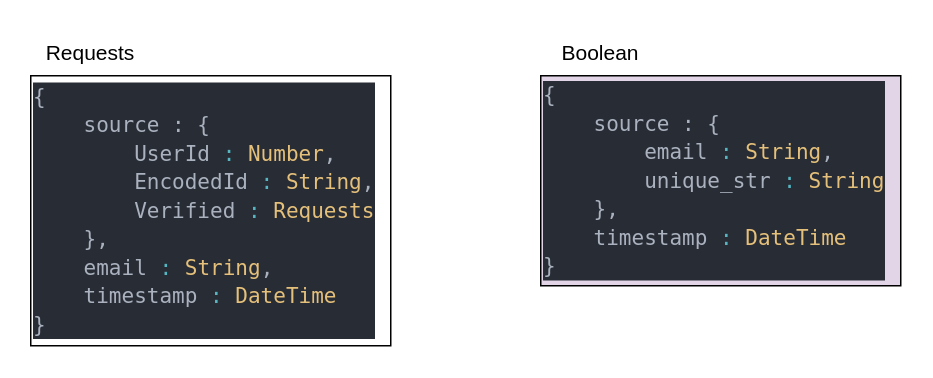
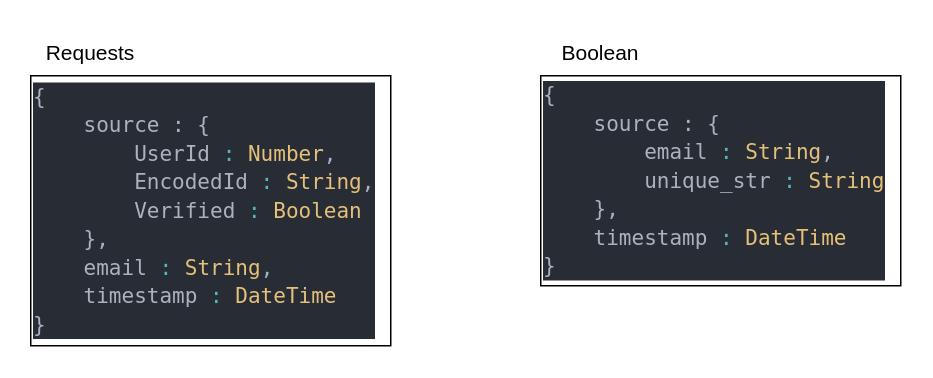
node "{ source : { email : String, unique_str : String }, timestamp : DateTime }": fillcolor #e1d5e7 -> #ffffff
node "{ source : { UserId : Number, EncodedId : String, Verified : Requests }, email : String, timestamp : DateTime }": label "{ source : { UserId : Number, EncodedId : String, Verified : Requests }, email : String, timestamp : DateTime }" -> "{ source : { UserId : Number, EncodedId : String, Verified : Boolean }, email : String, timestamp : DateTime }"
